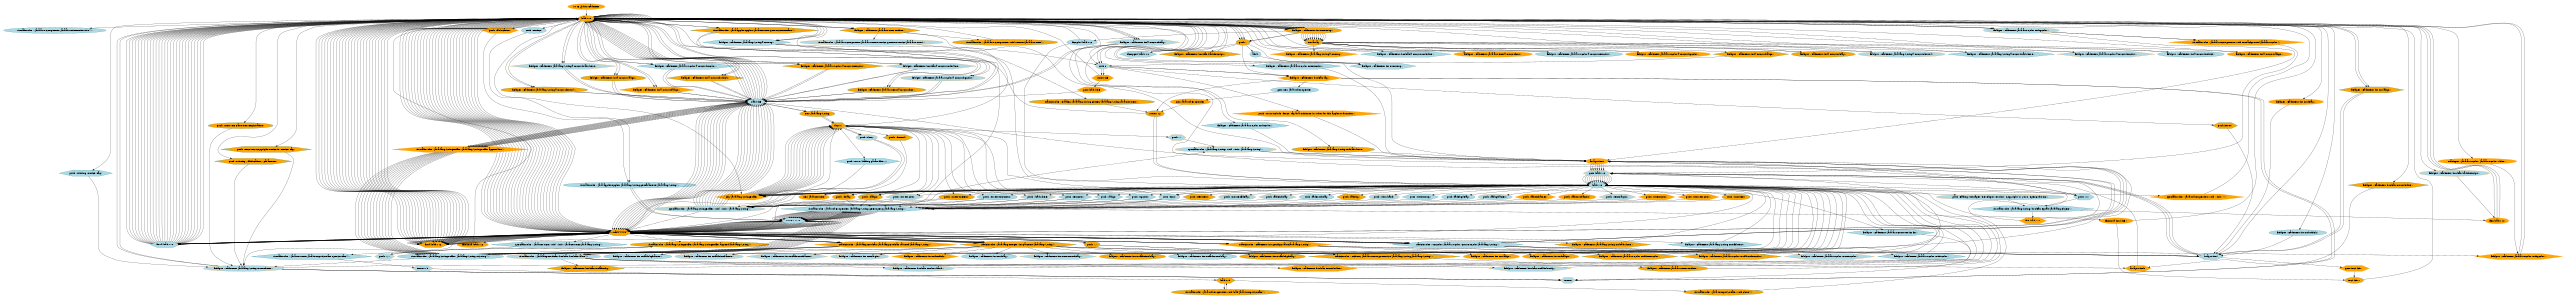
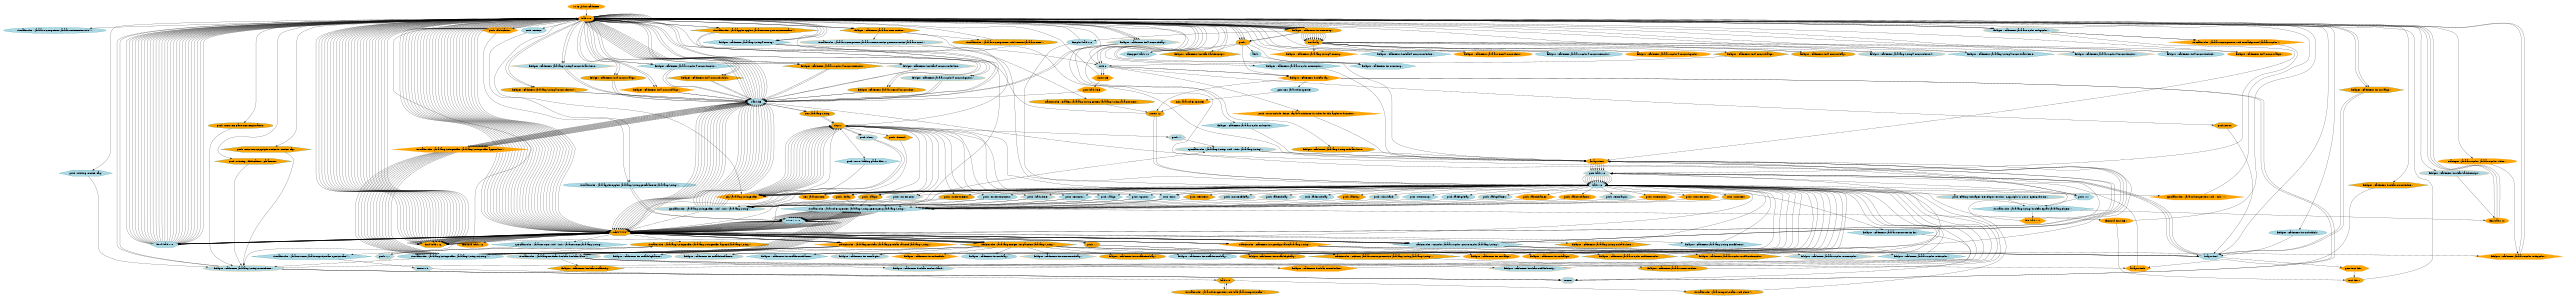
node "fieldget <FadeText: int m_delay>": removed
node "fieldput <FadeText: int m_fadeout_frames>": color darkorange -> teal
